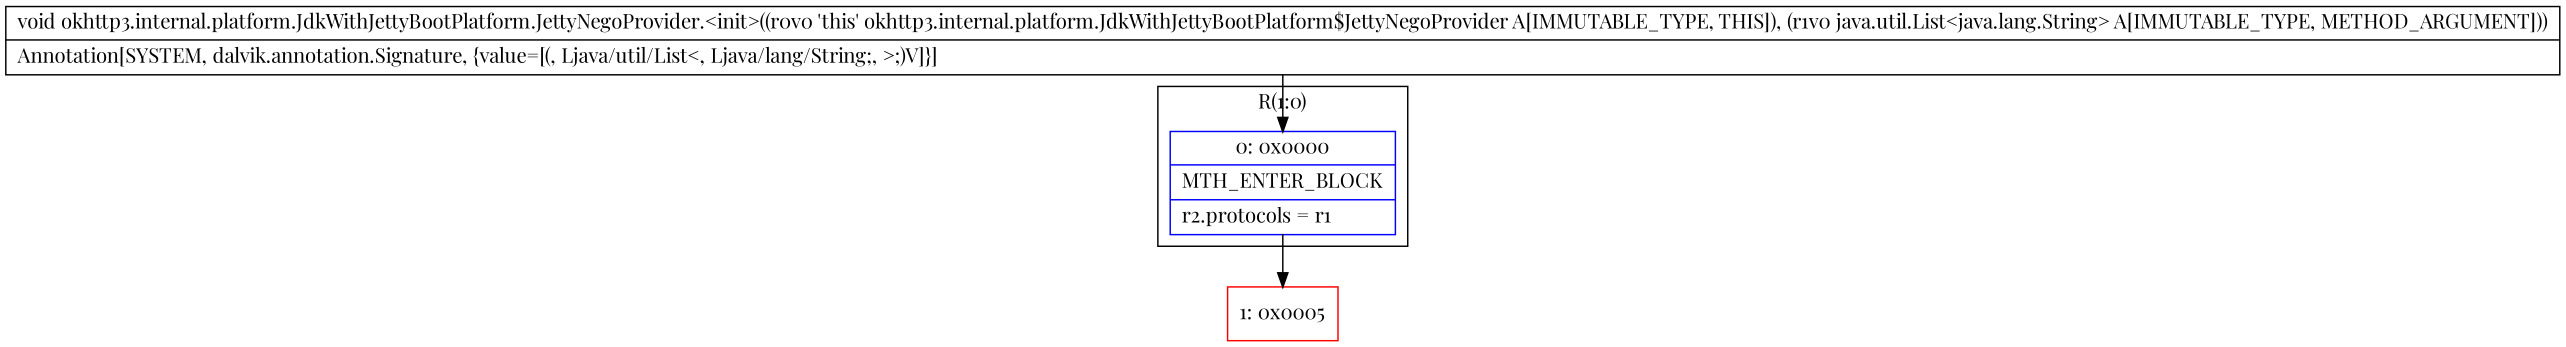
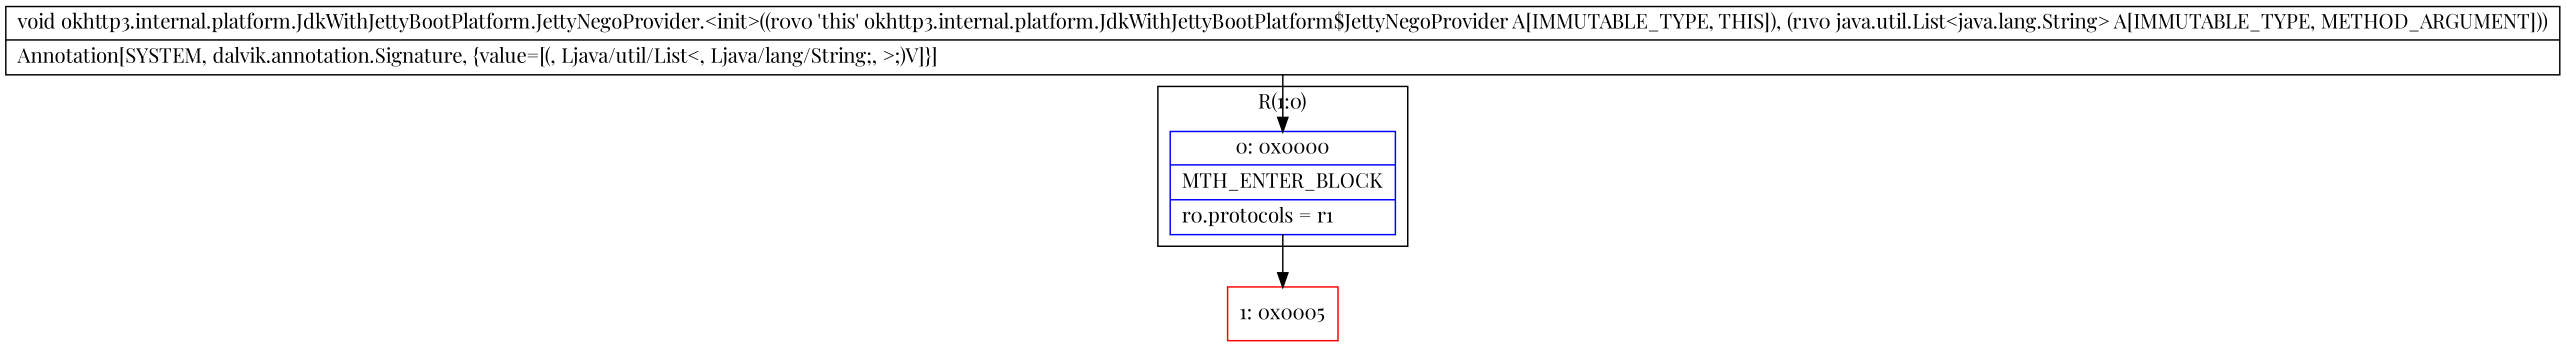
node "0: 0x0000": text "r2.protocols = r1" -> "r0.protocols = r1"
